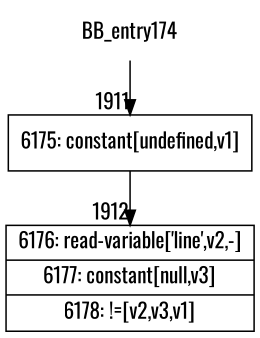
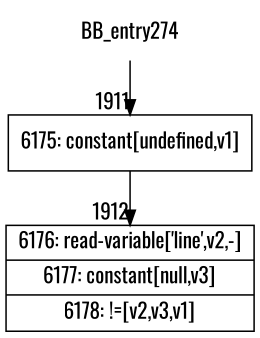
node "BB_entry174": label "BB_entry174" -> "BB_entry274"
